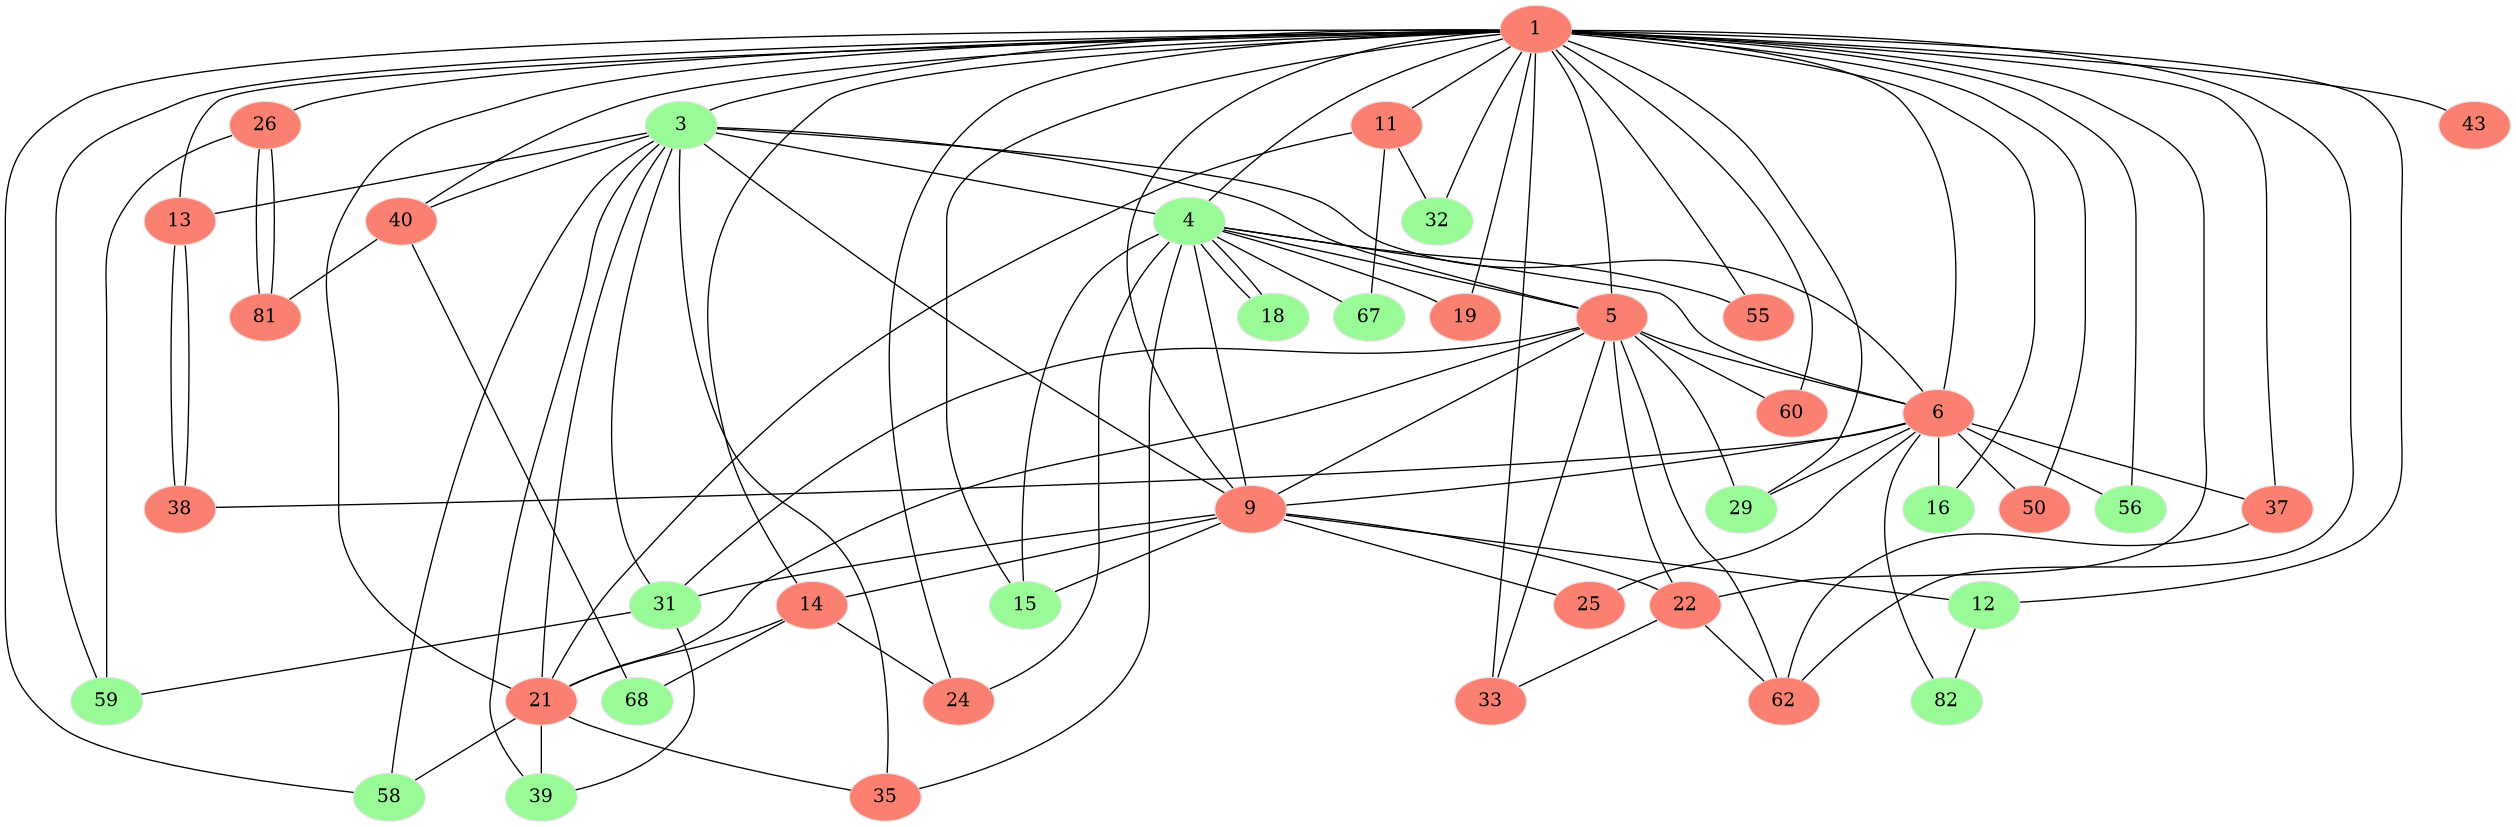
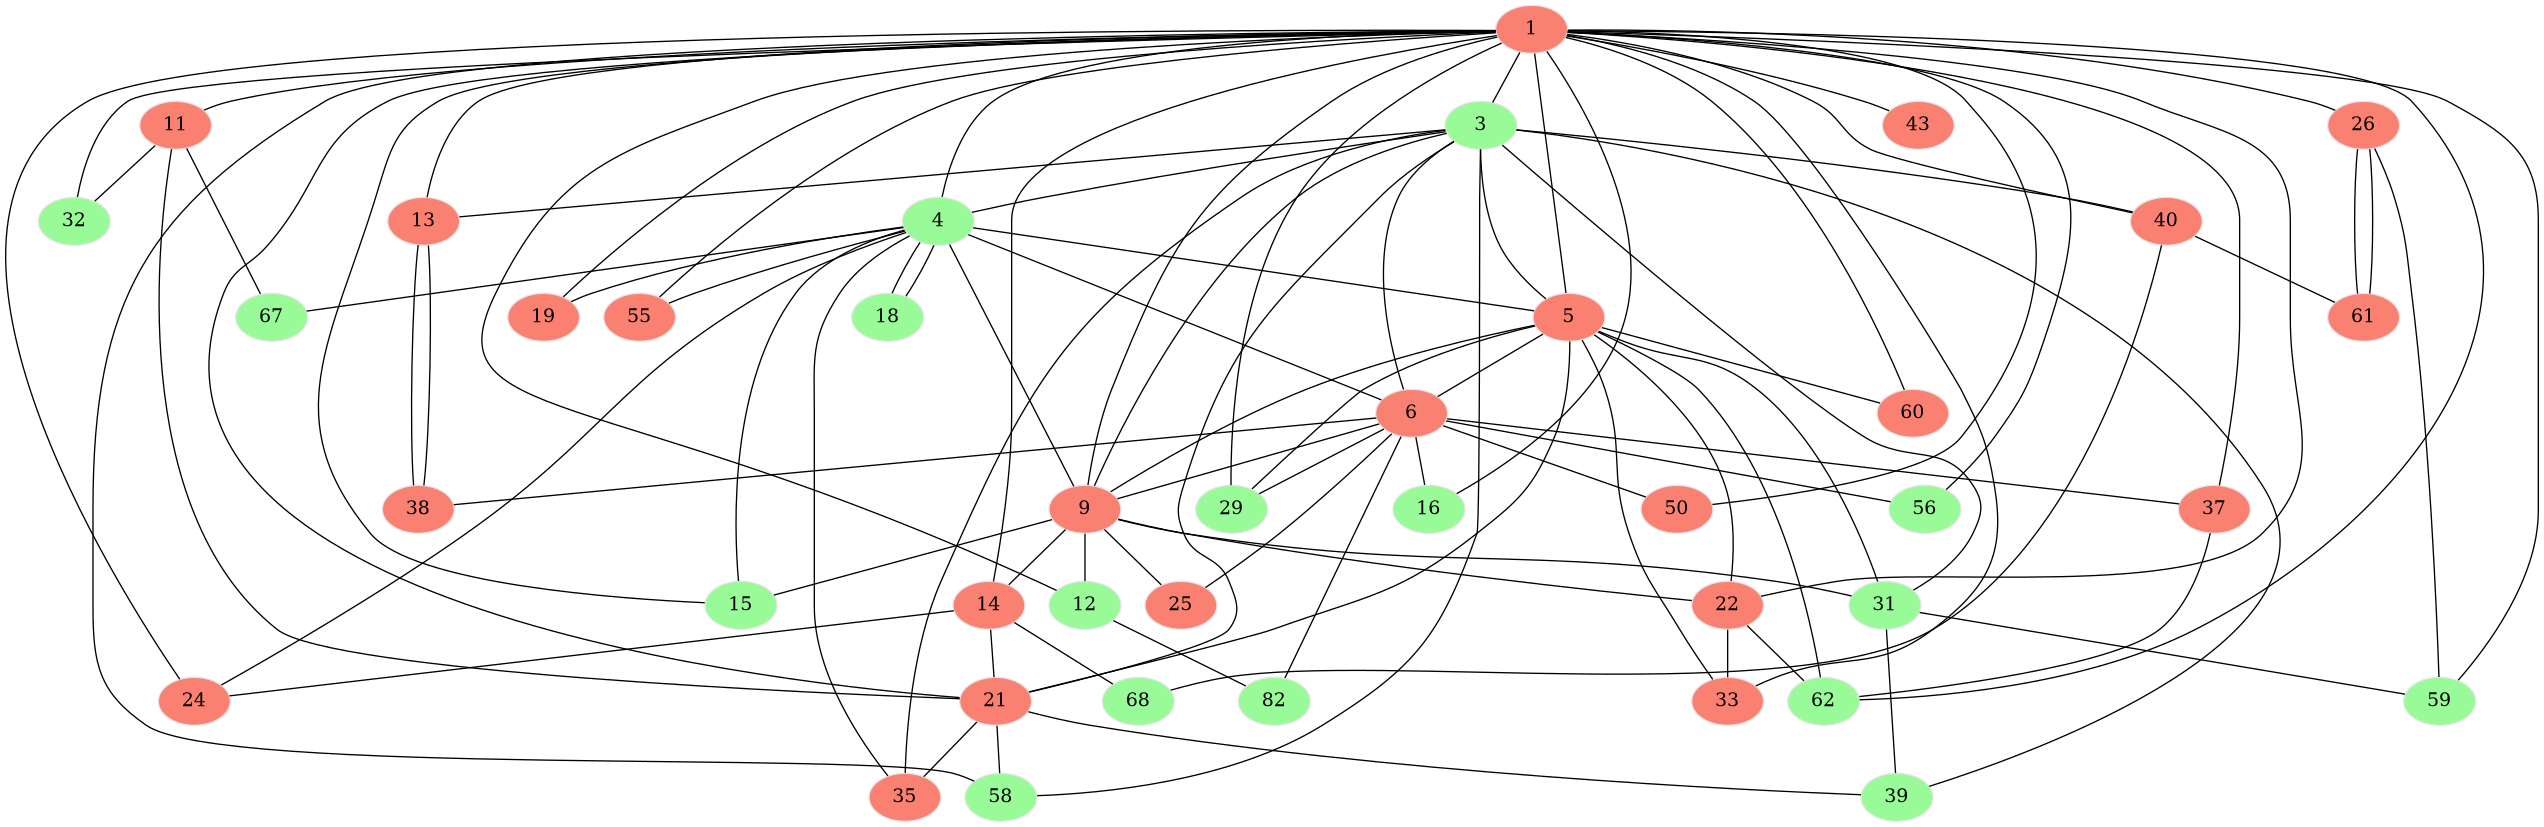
edge "1" -- "6": removed
node "81": label "81" -> "61"
node "62": fillcolor salmon -> palegreen
